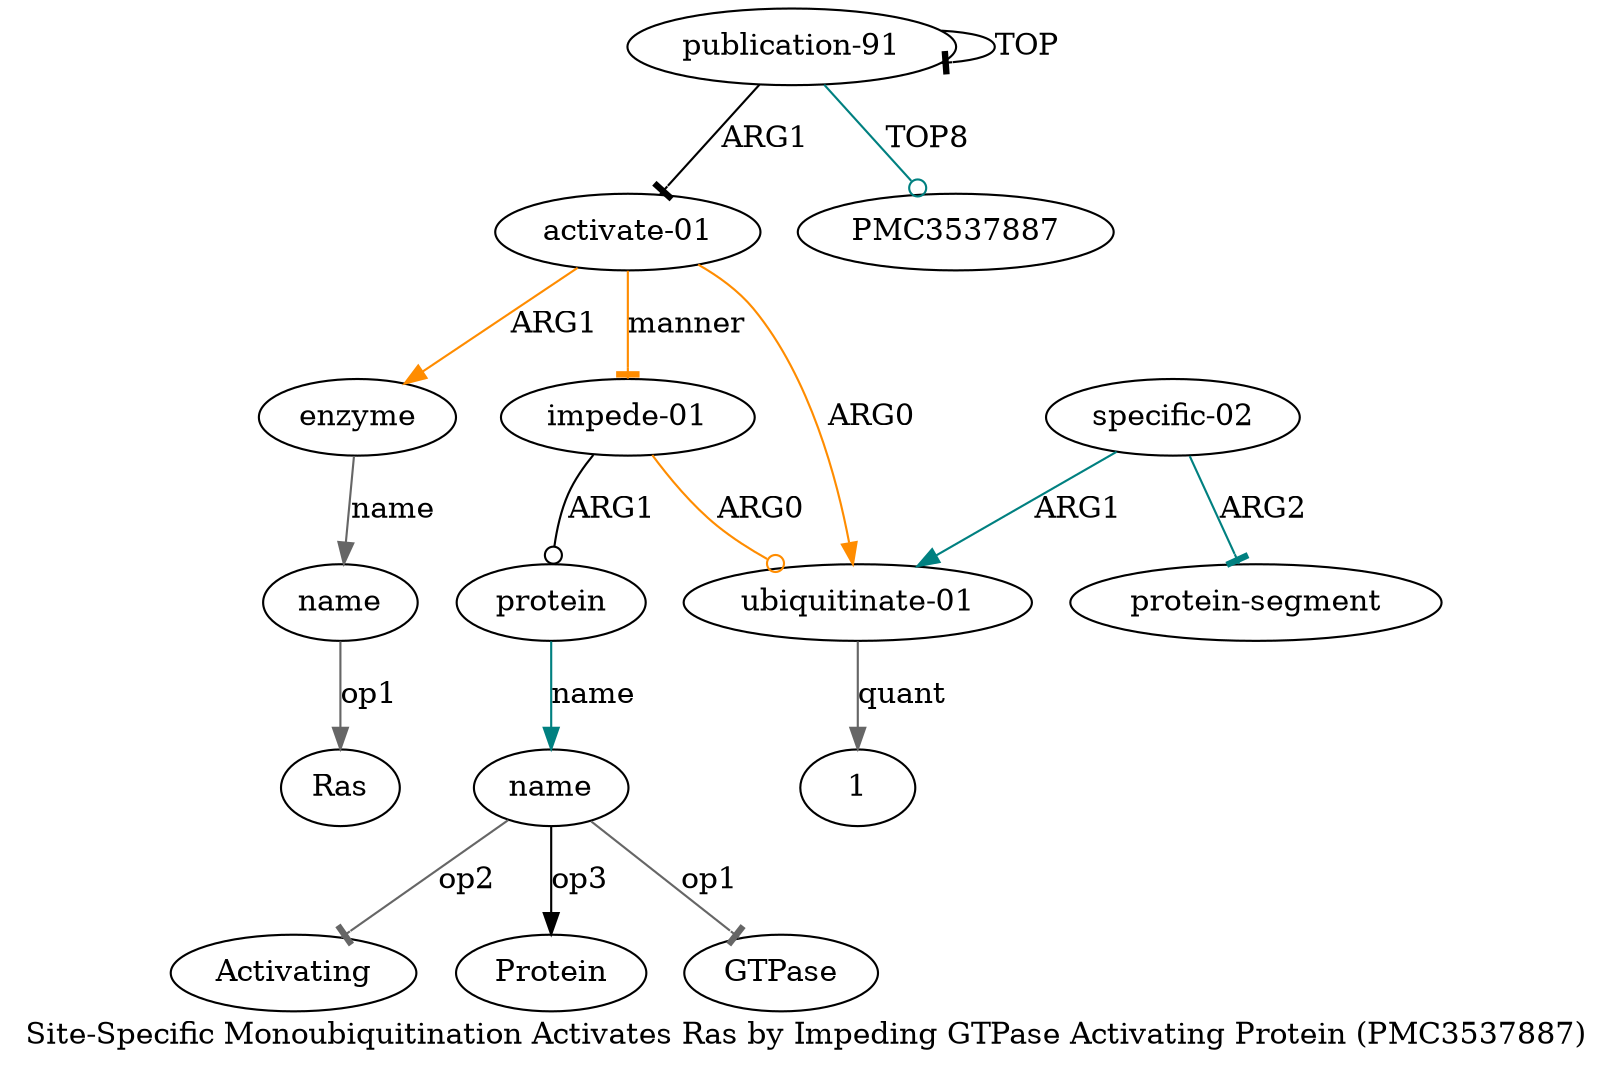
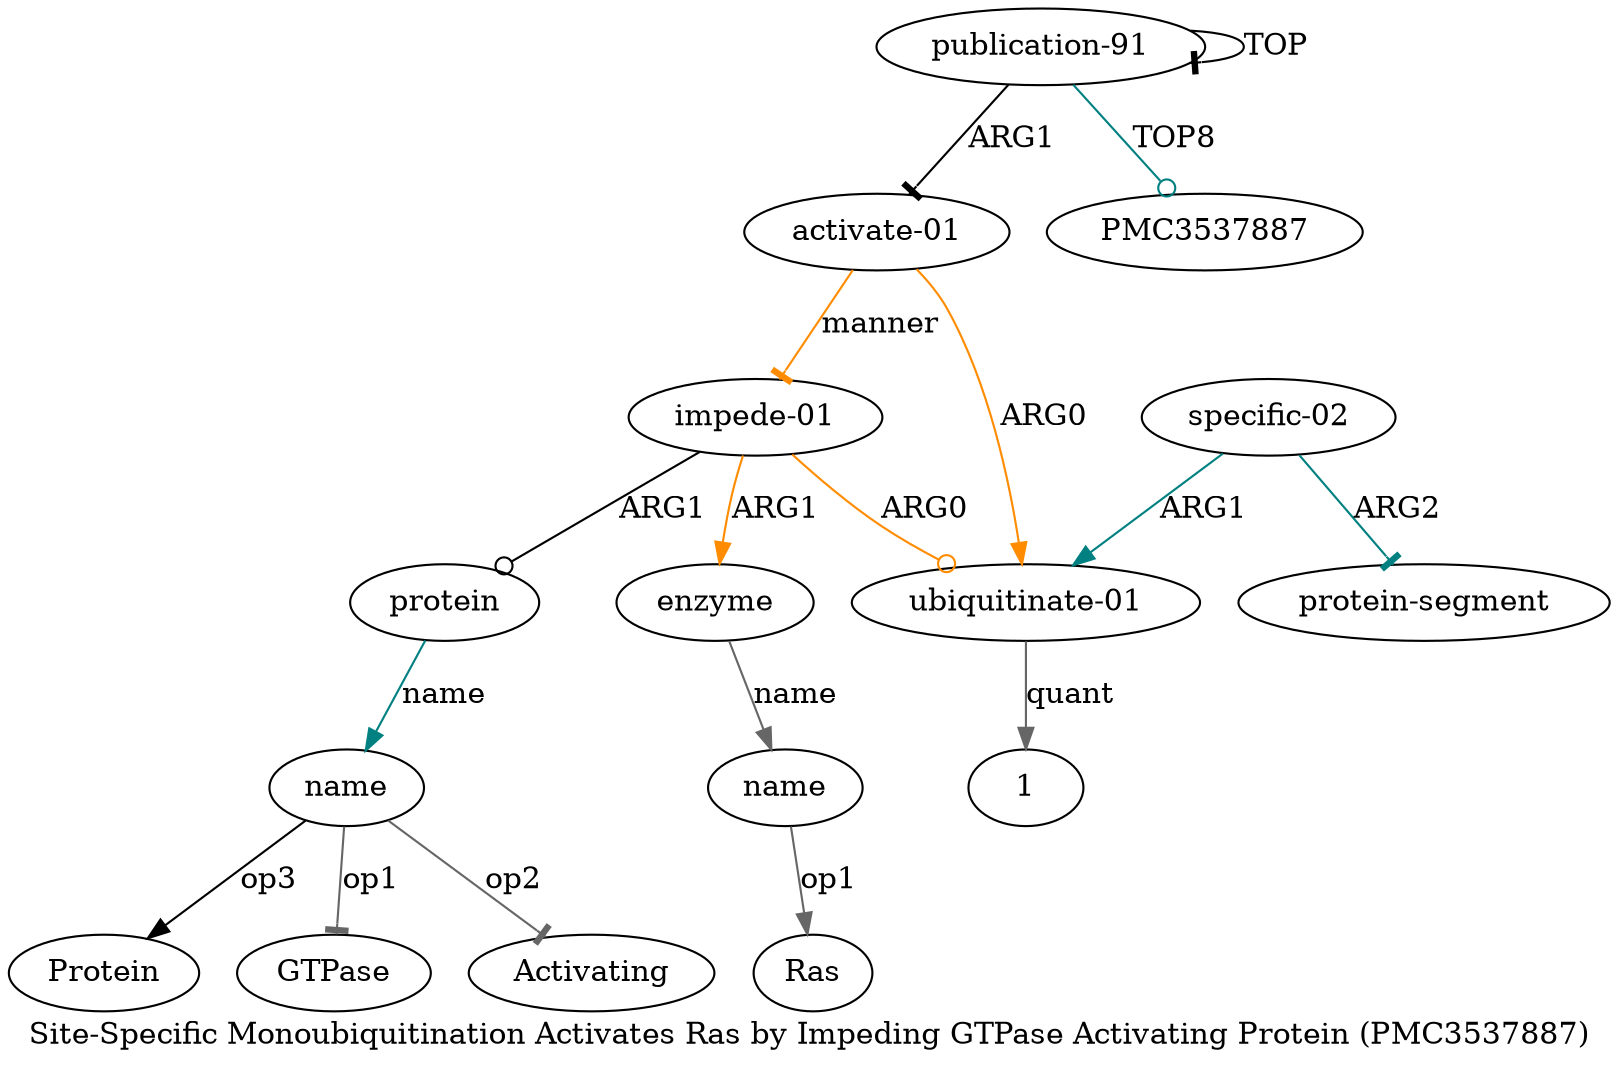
edge "activate-01" -> "enzyme": now "impede-01" -> "enzyme"
